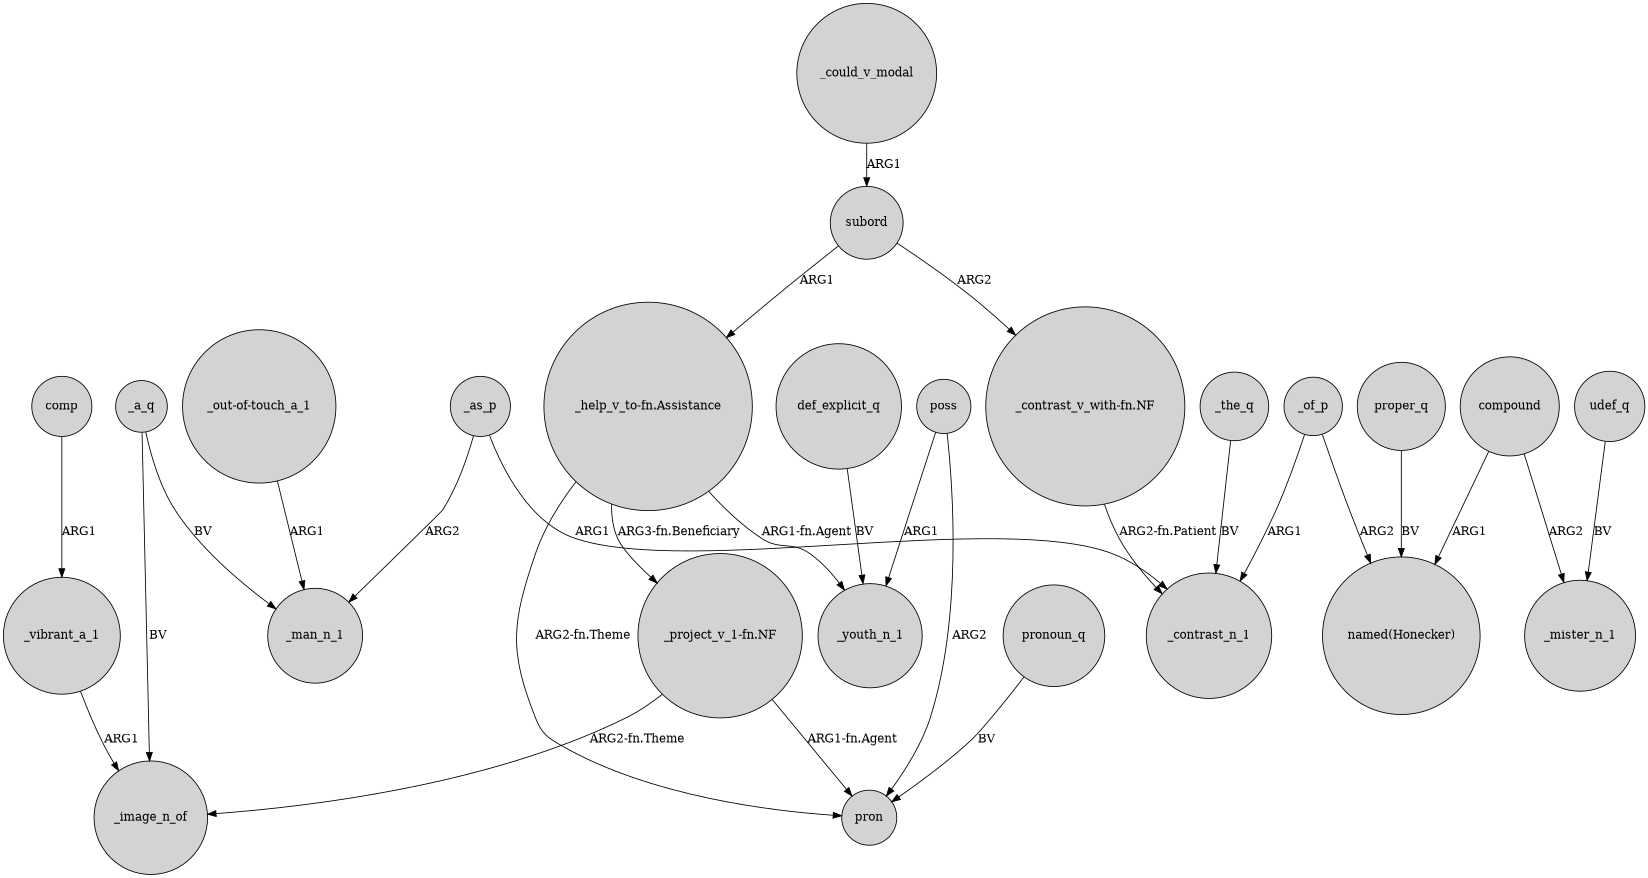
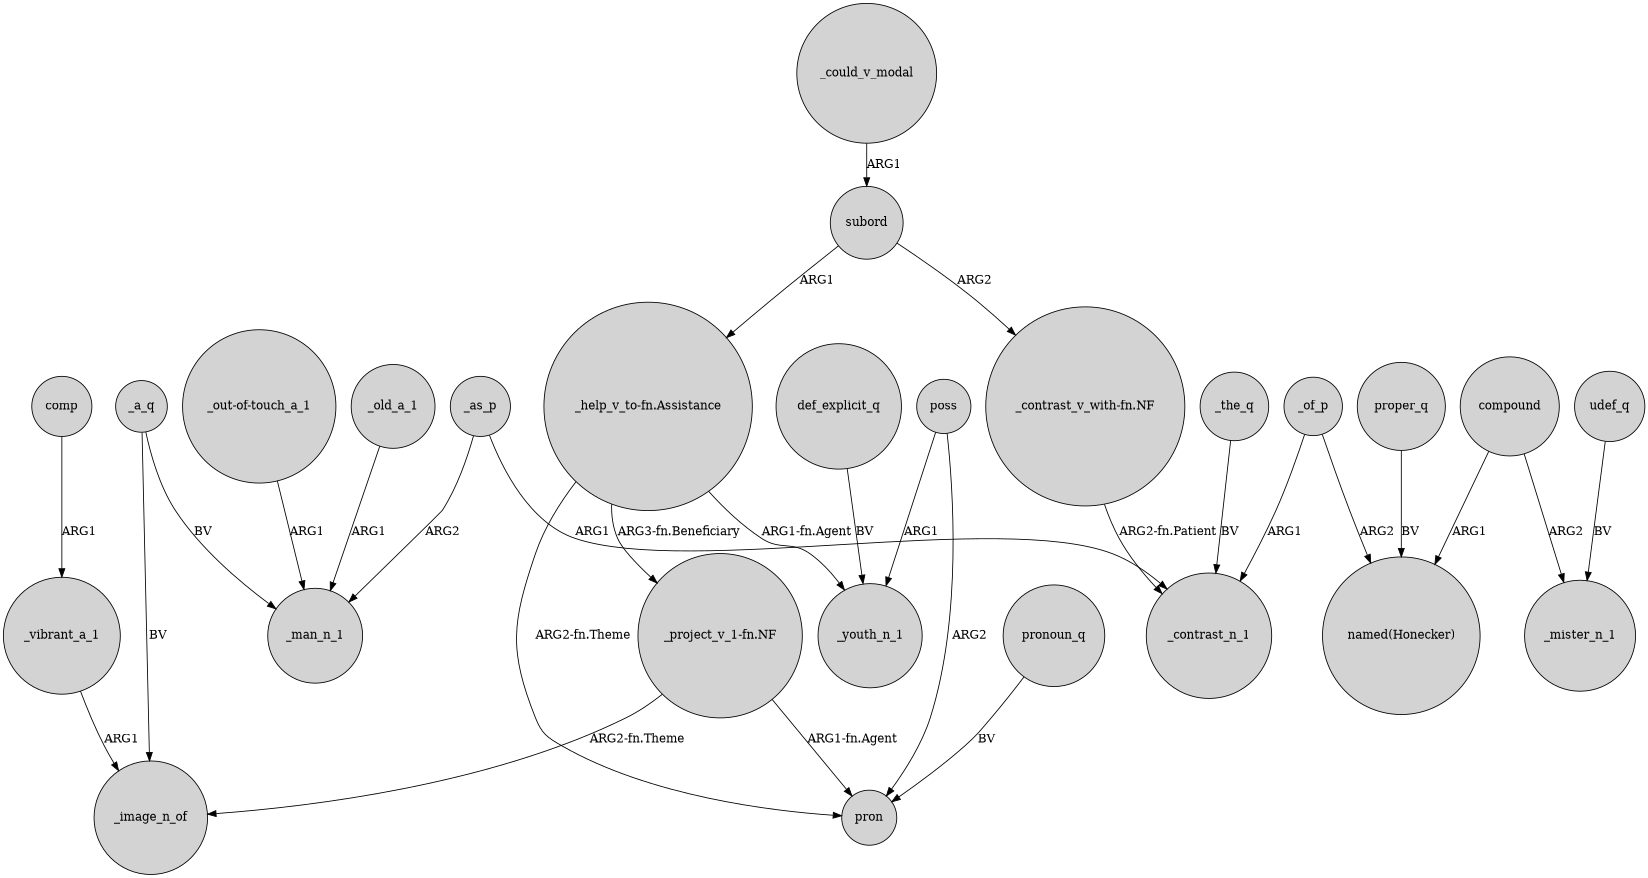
node "_old_a_1": added
